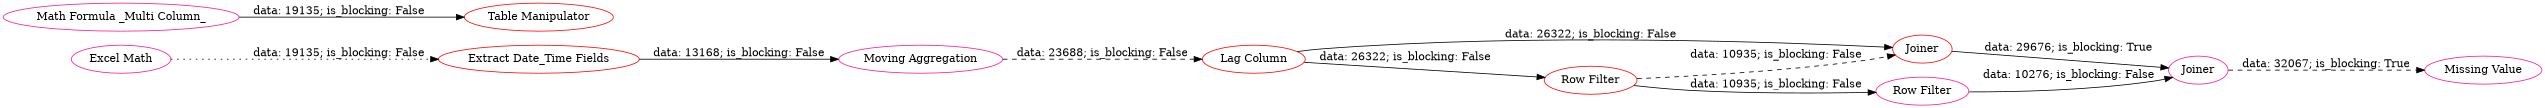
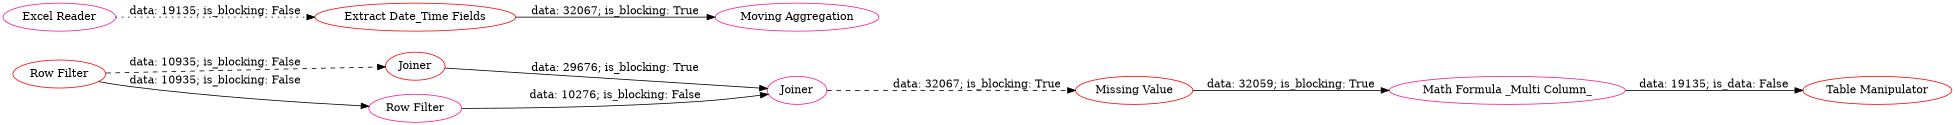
edge "Math Formula _Multi Column_" -> "Table Manipulator": label "data: 19135; is_blocking: False" -> "data: 19135; is_data: False"
edge "Extract Date_Time Fields" -> "Moving Aggregation": label "data: 13168; is_blocking: False" -> "data: 32067; is_blocking: True"
node "Excel Math": label "Excel Math" -> "Excel Reader"
node "Lag Column": removed
node "Missing Value": color deeppink -> red
edge "Missing Value" -> "Math Formula _Multi Column_": added, label "data: 32059; is_blocking: True"
